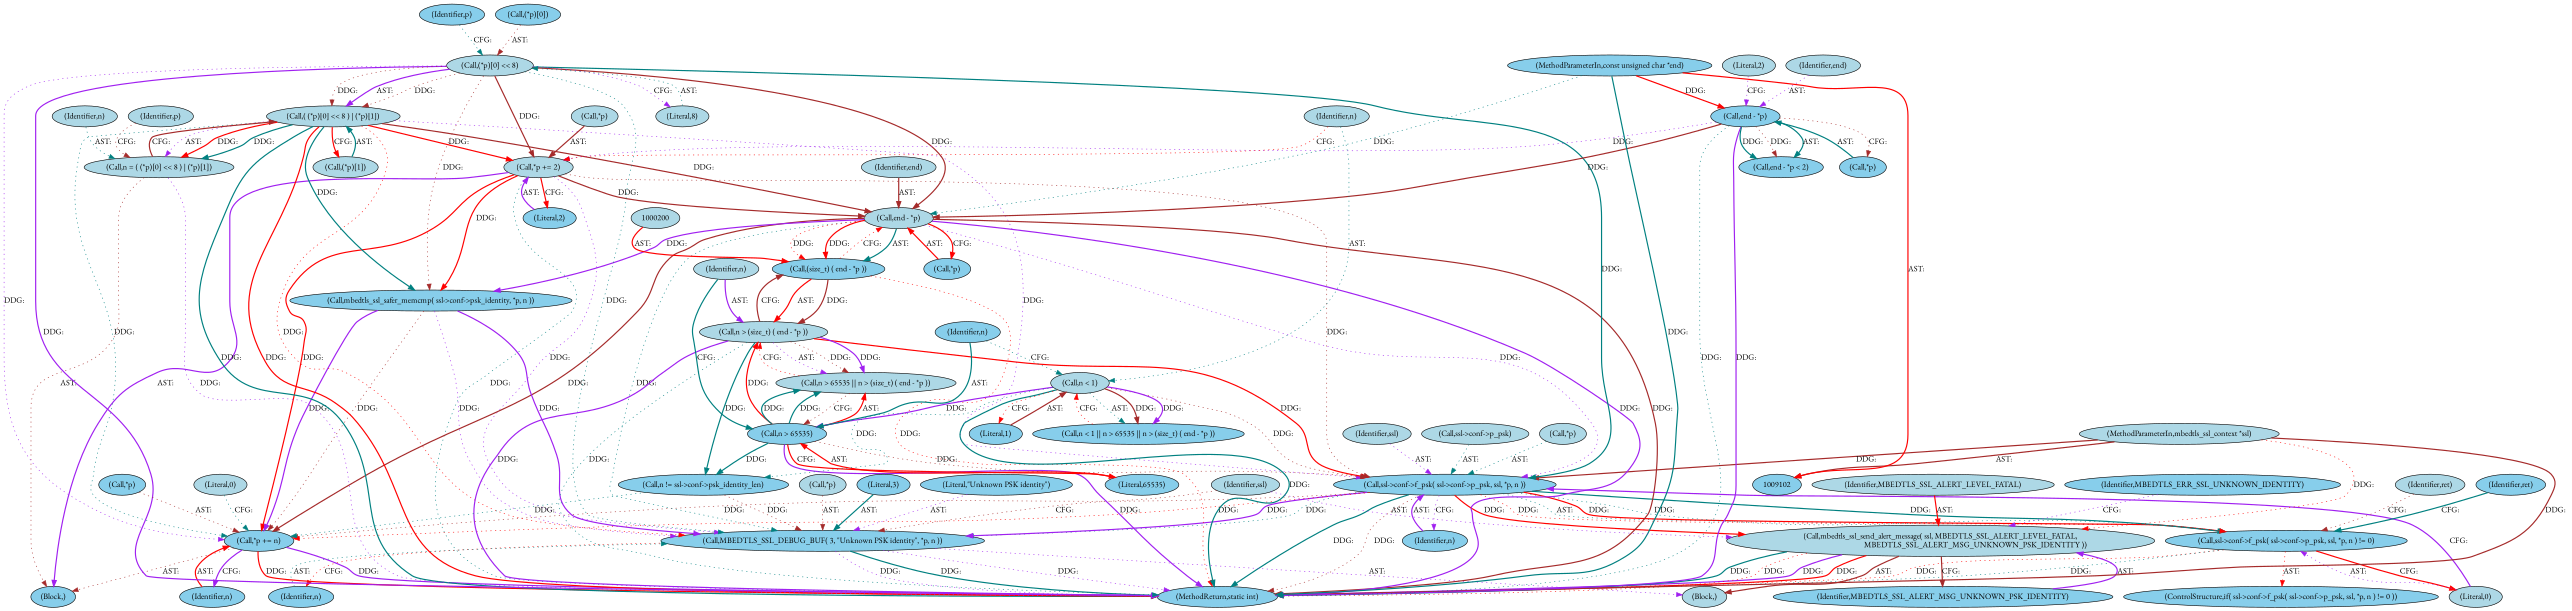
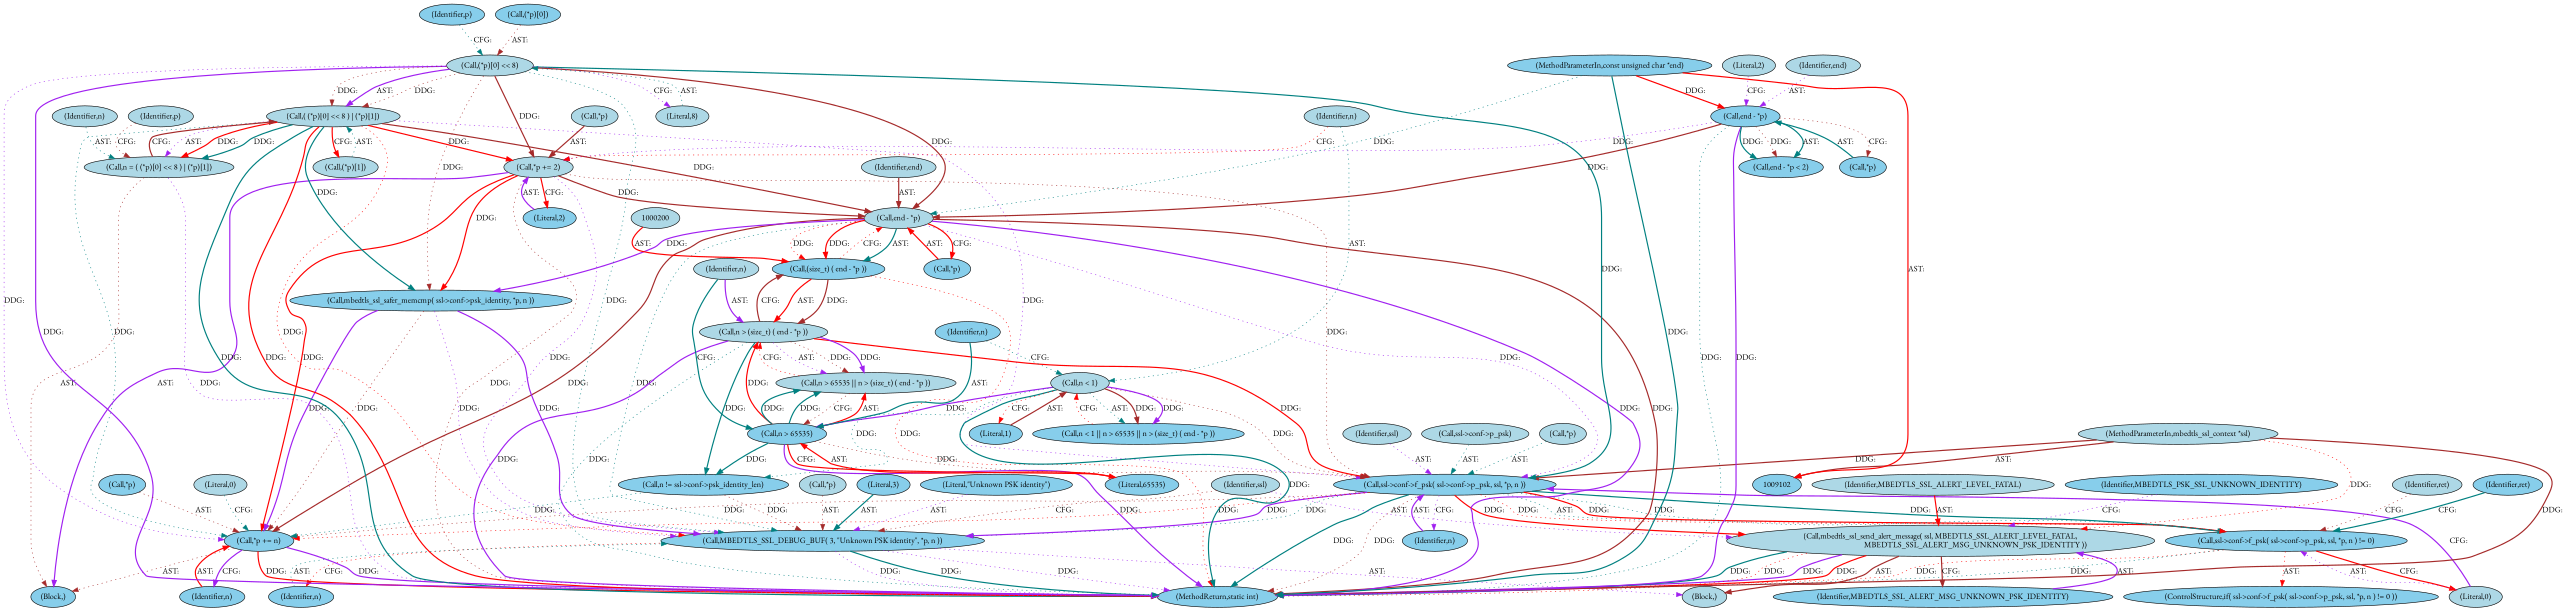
edge "(Call,(*p)[1])" -> "(Call,( (*p)[0] << 8 ) | (*p)[1])": style bold -> dotted
node "(Identifier,MBEDTLS_ERR_SSL_UNKNOWN_IDENTITY)": label "(Identifier,MBEDTLS_ERR_SSL_UNKNOWN_IDENTITY)" -> "(Identifier,MBEDTLS_PSK_SSL_UNKNOWN_IDENTITY)"
edge "(Call,*p += 2)" -> "(MethodReturn,static int)": color teal -> brown
